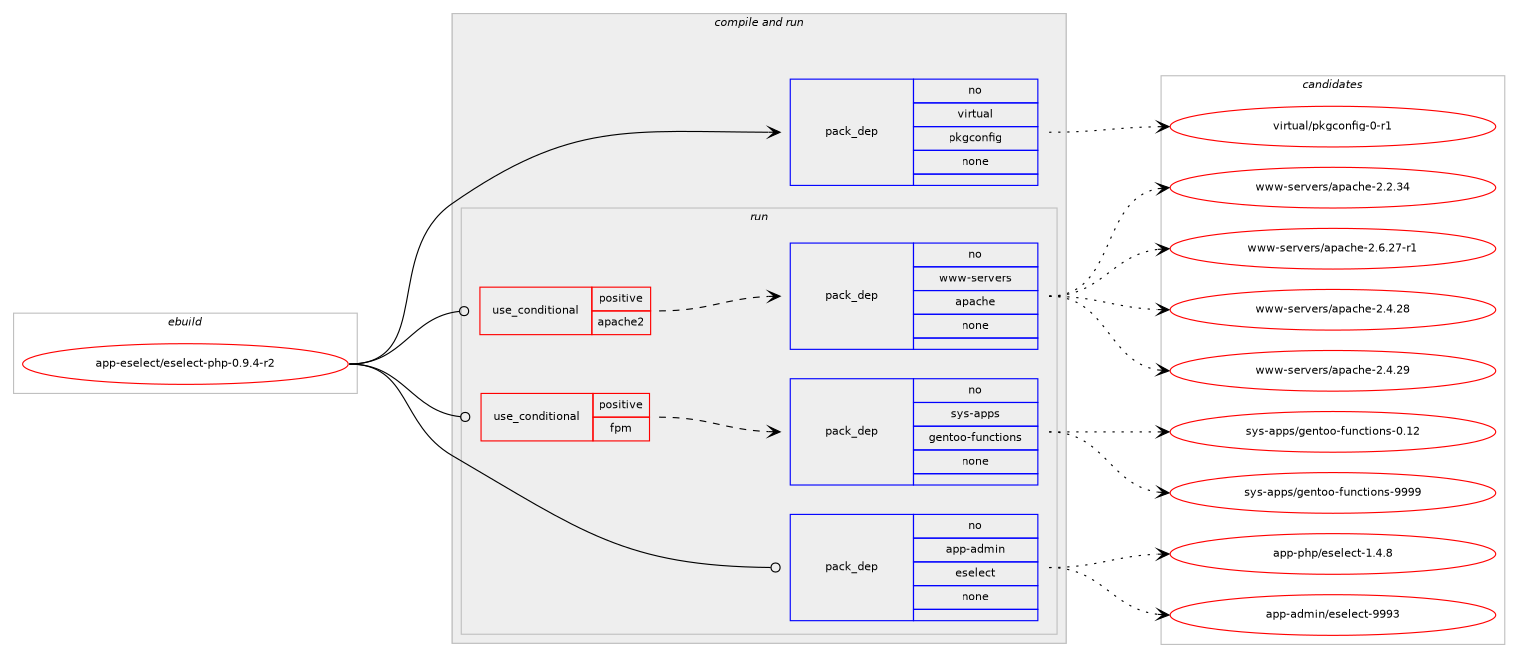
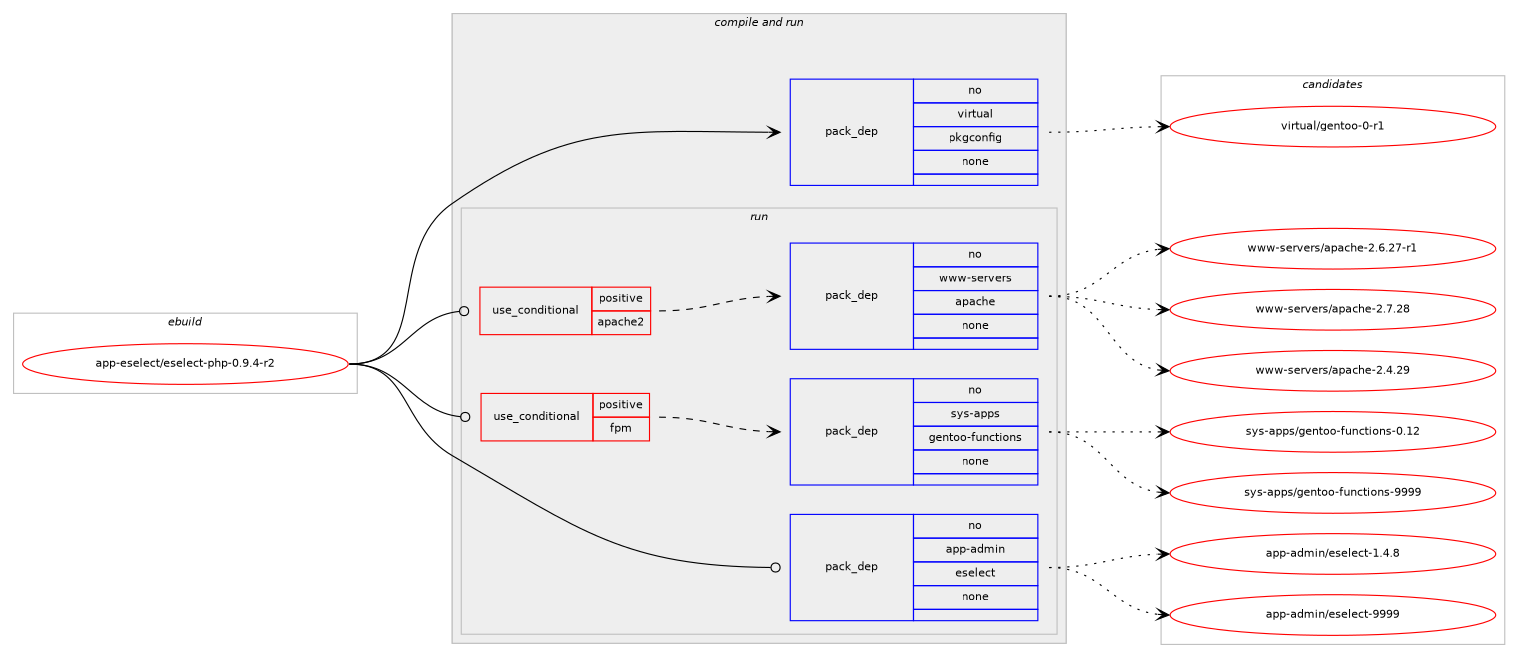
node "virtual/pkgconfig-0-r1": label "virtual/pkgconfig-0-r1" -> "virtual/gentoo-0-r1"
node "www-servers/apache-2.2.34": removed
node "www-servers/apache-2.4.28": label "www-servers/apache-2.4.28" -> "www-servers/apache-2.7.28"
node "app-php/eselect-1.4.8": label "app-php/eselect-1.4.8" -> "app-admin/eselect-1.4.8"
node "app-admin/eselect-9993": label "app-admin/eselect-9993" -> "app-admin/eselect-9999"
